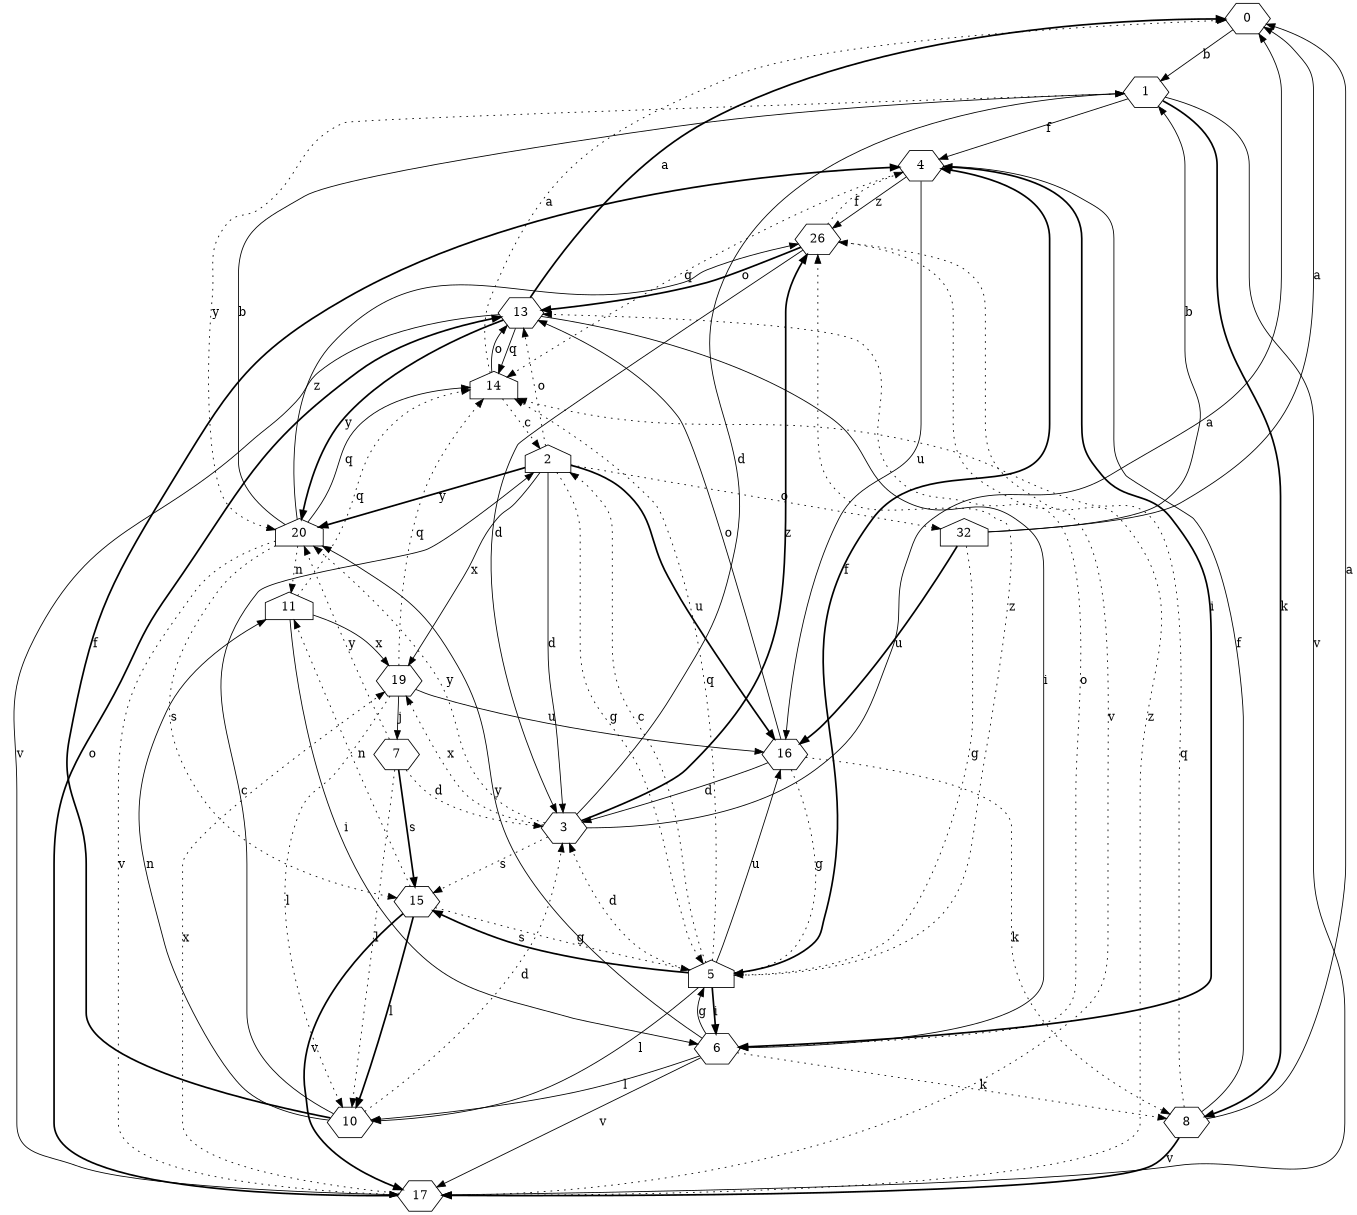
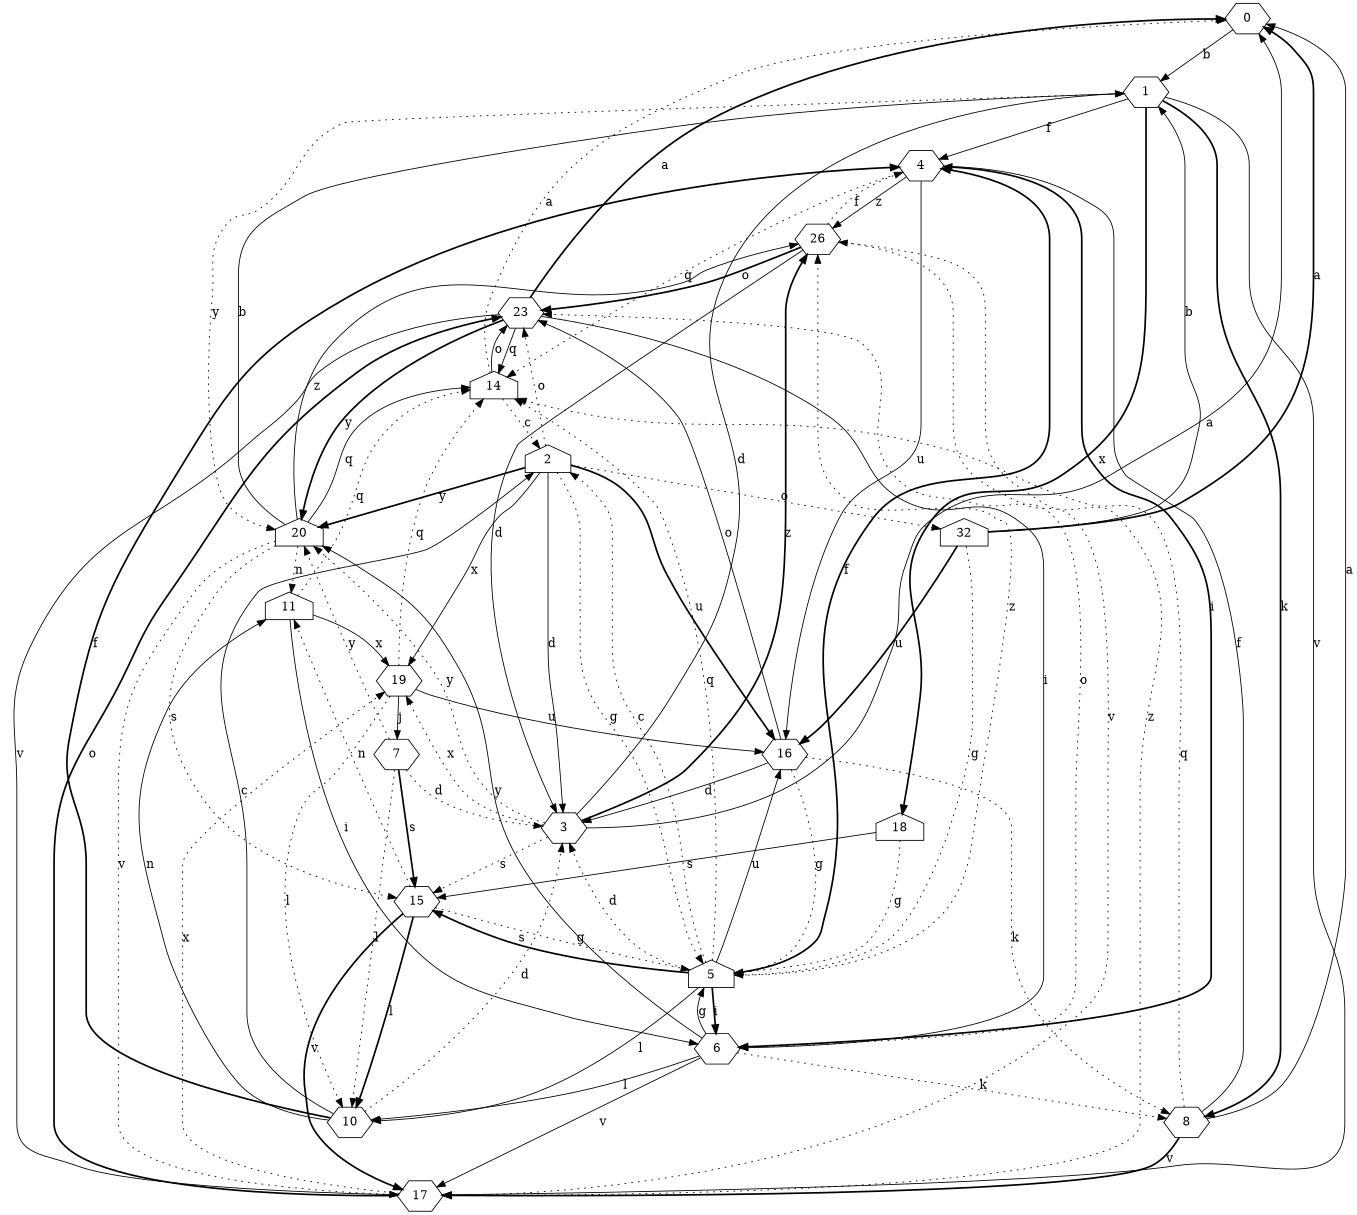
node "13": label "13" -> "23"
edge "32" -> "0": style solid -> bold
node "18": added
